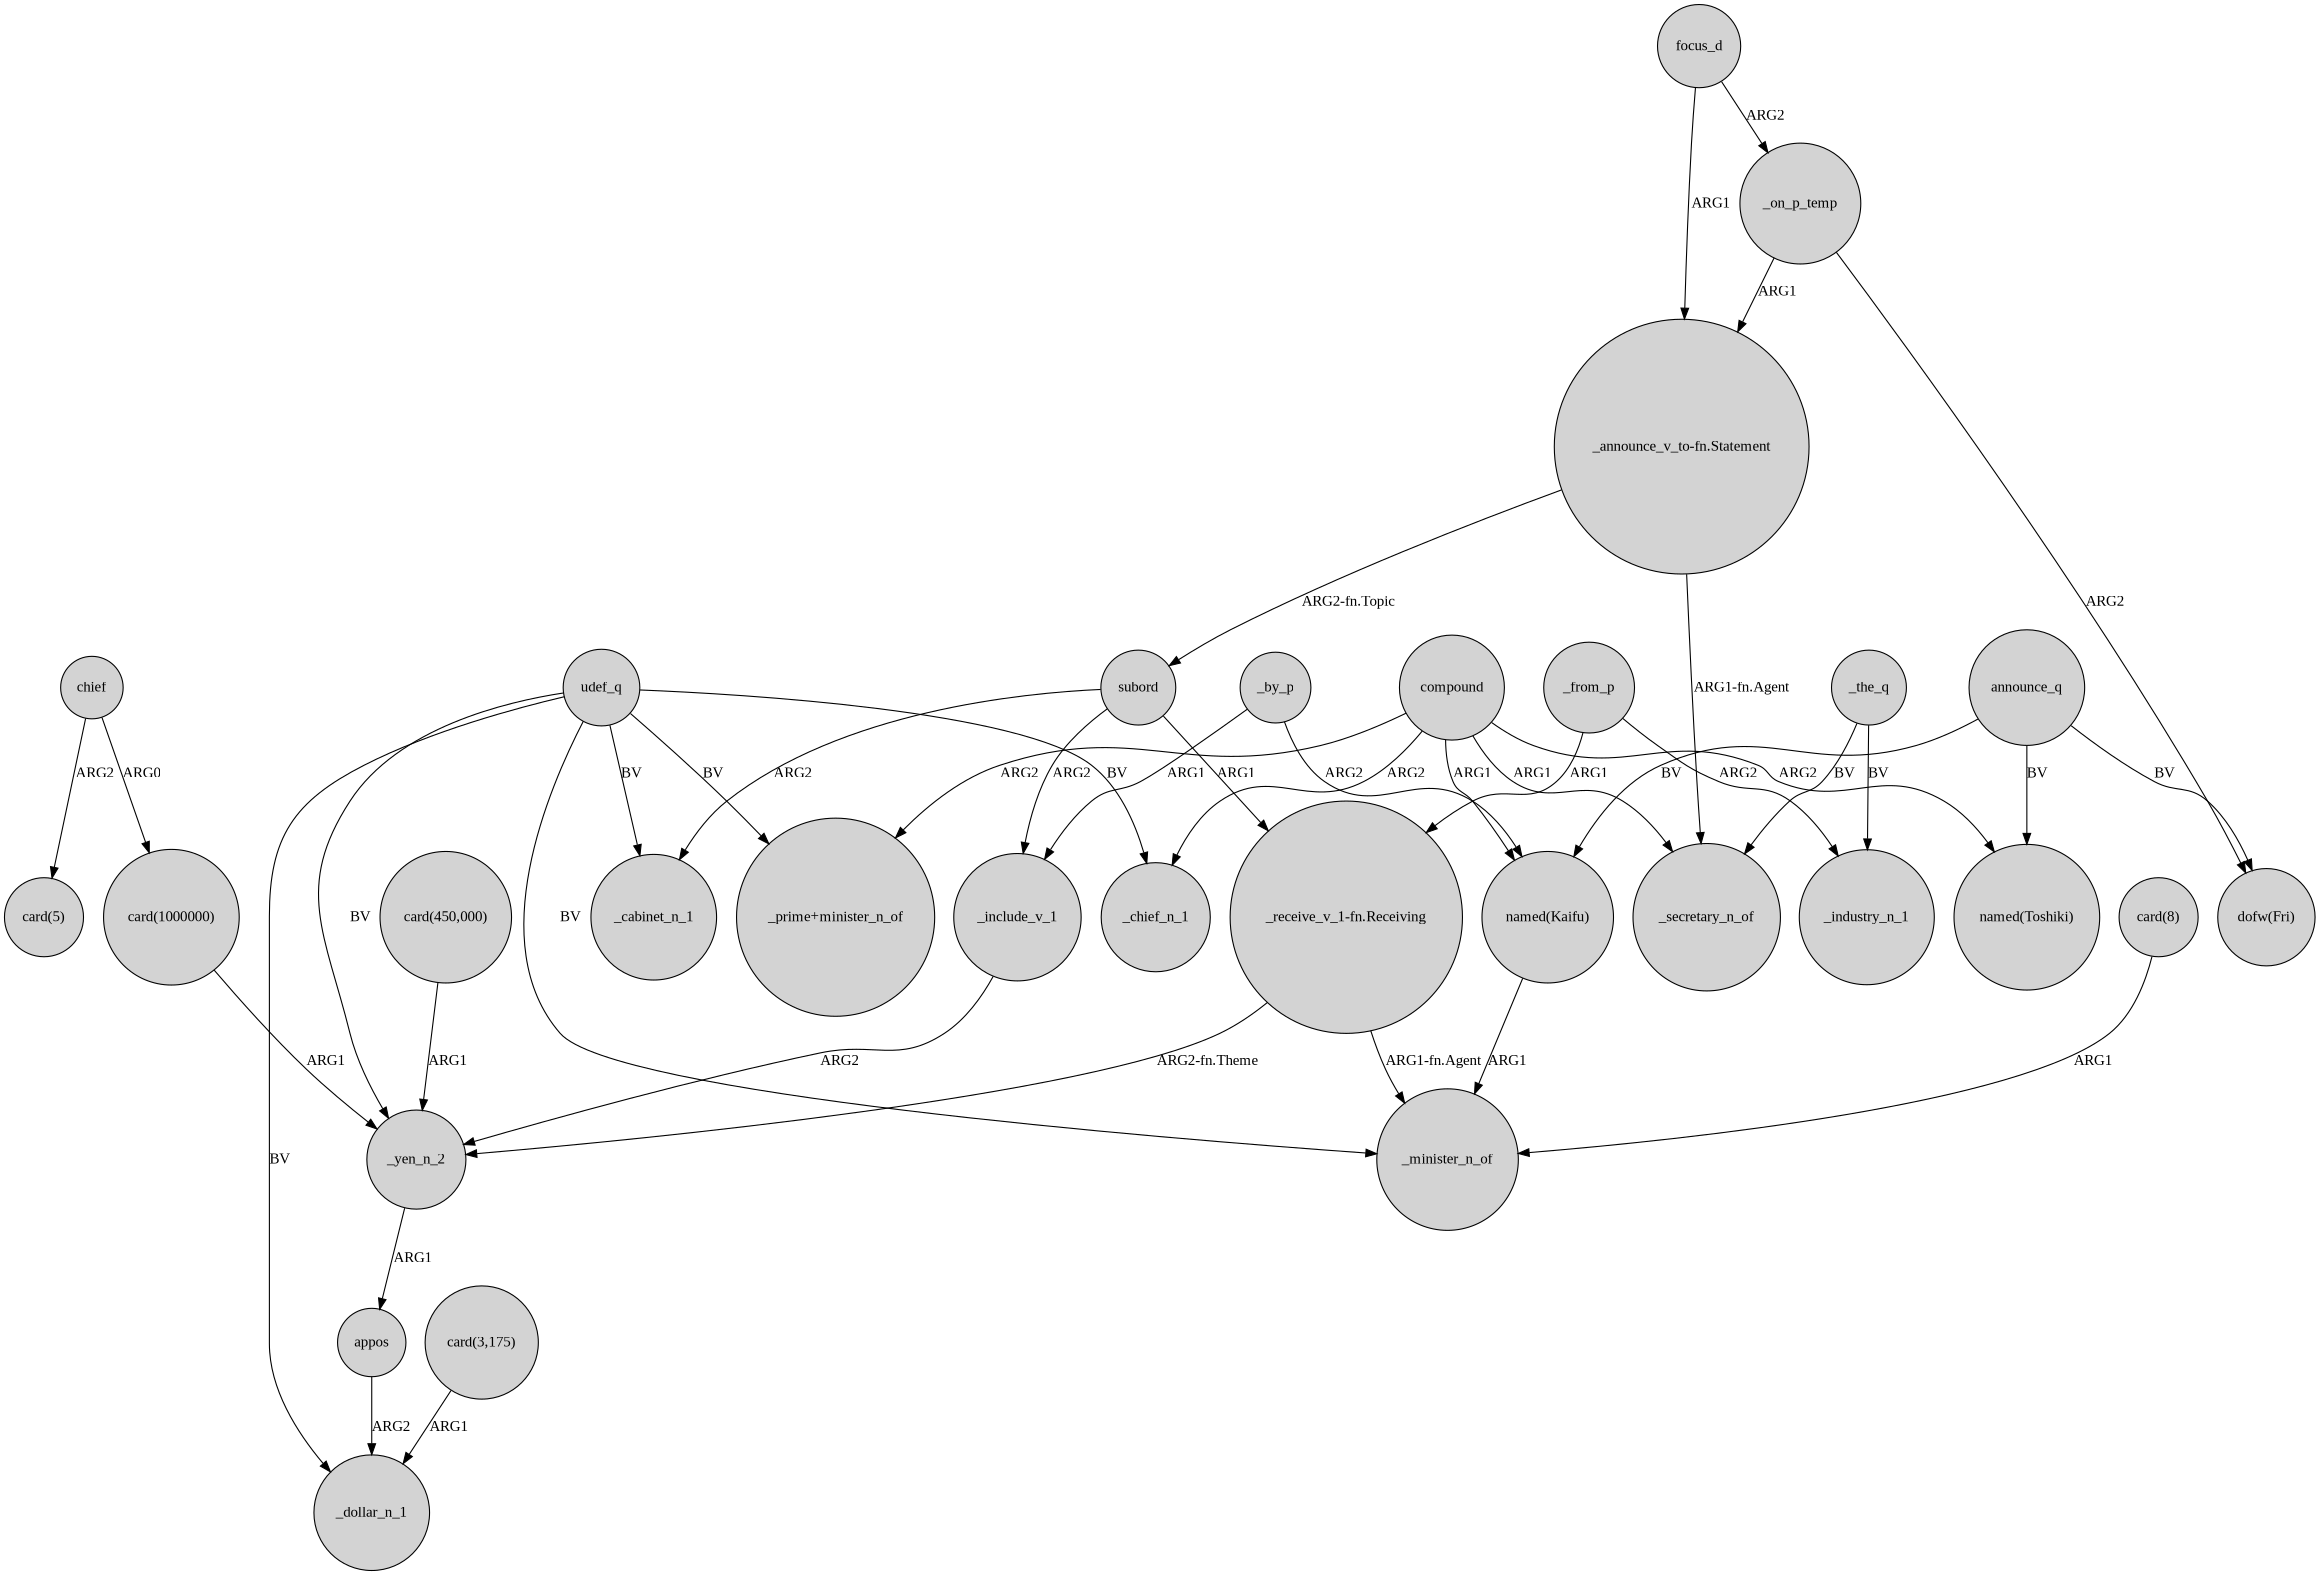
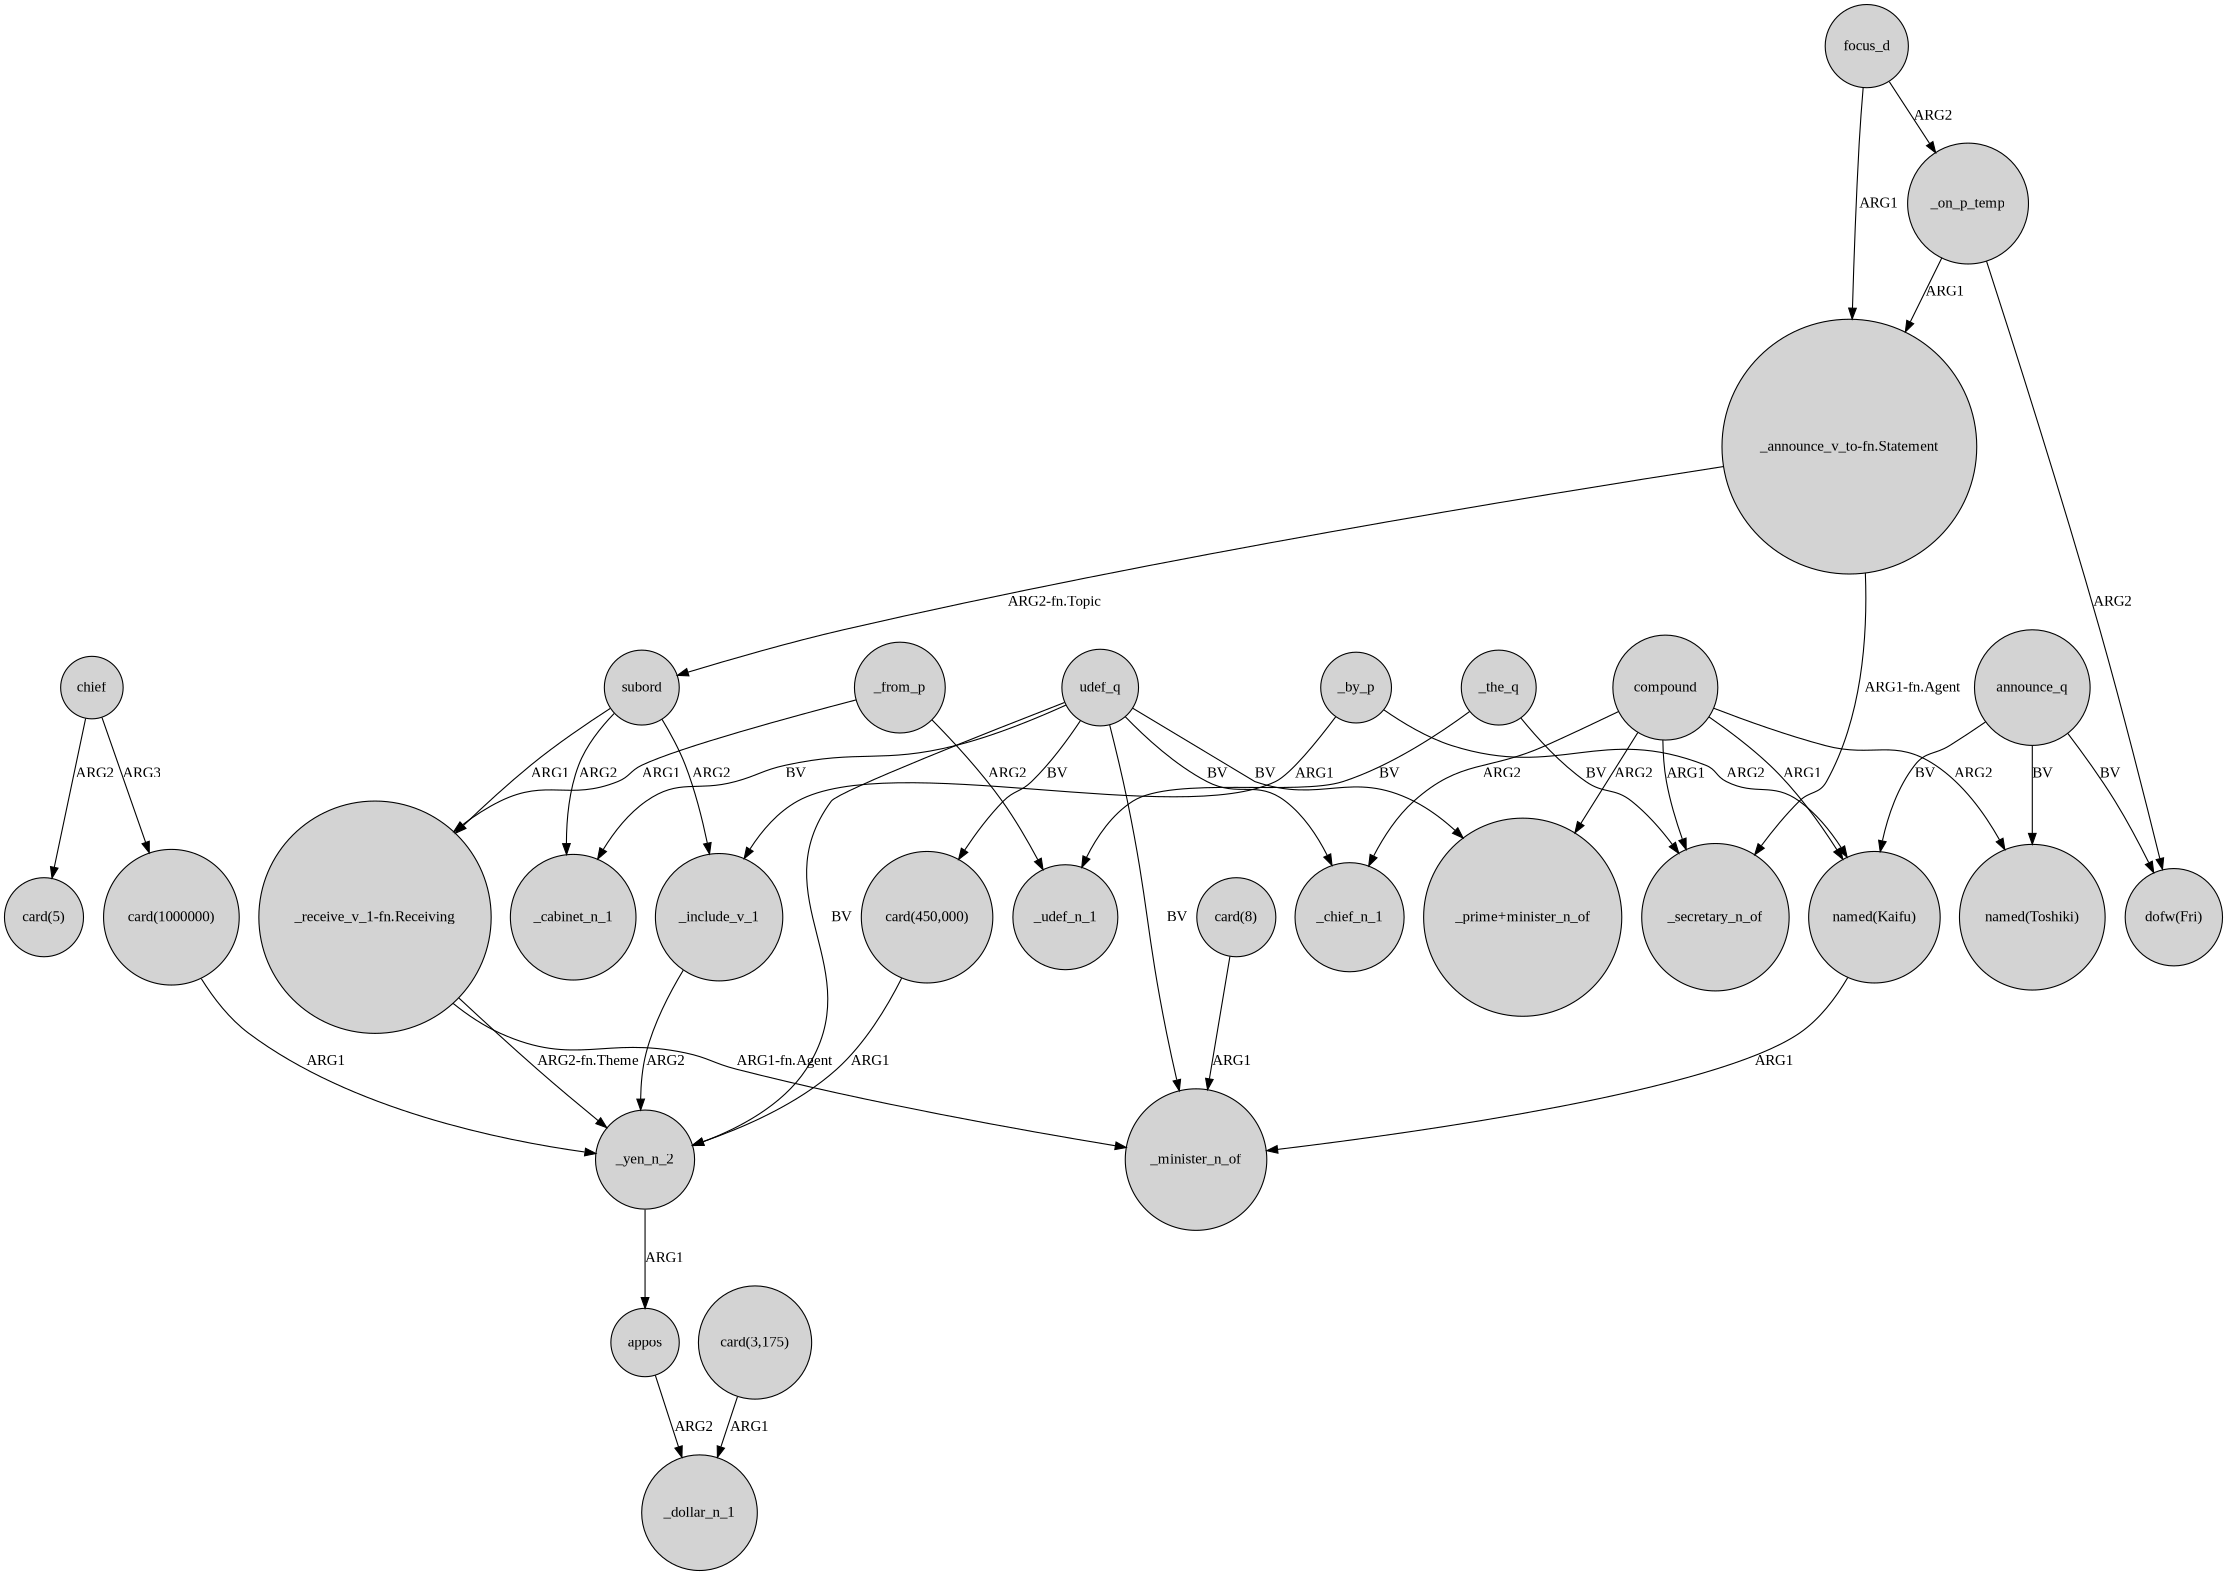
edge "chief" -> "card(1000000)": label "ARG0" -> "ARG3"
node "_industry_n_1": label "_industry_n_1" -> "_udef_n_1"
edge "udef_q" -> "_dollar_n_1": now "udef_q" -> "card(450,000)"
